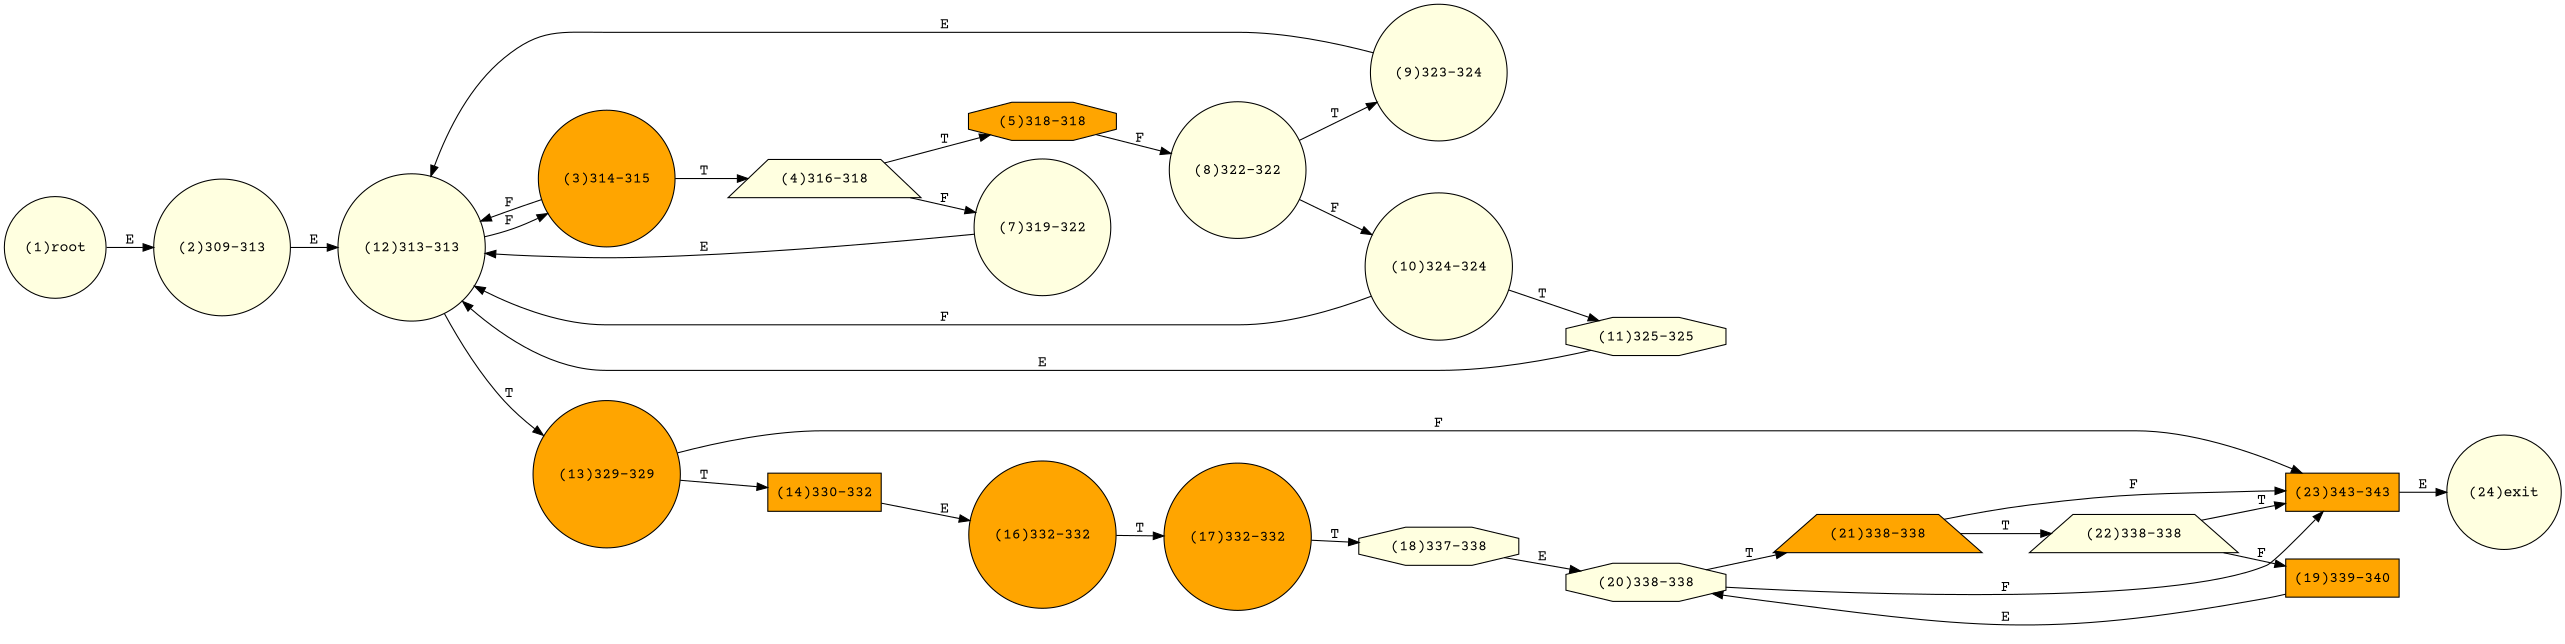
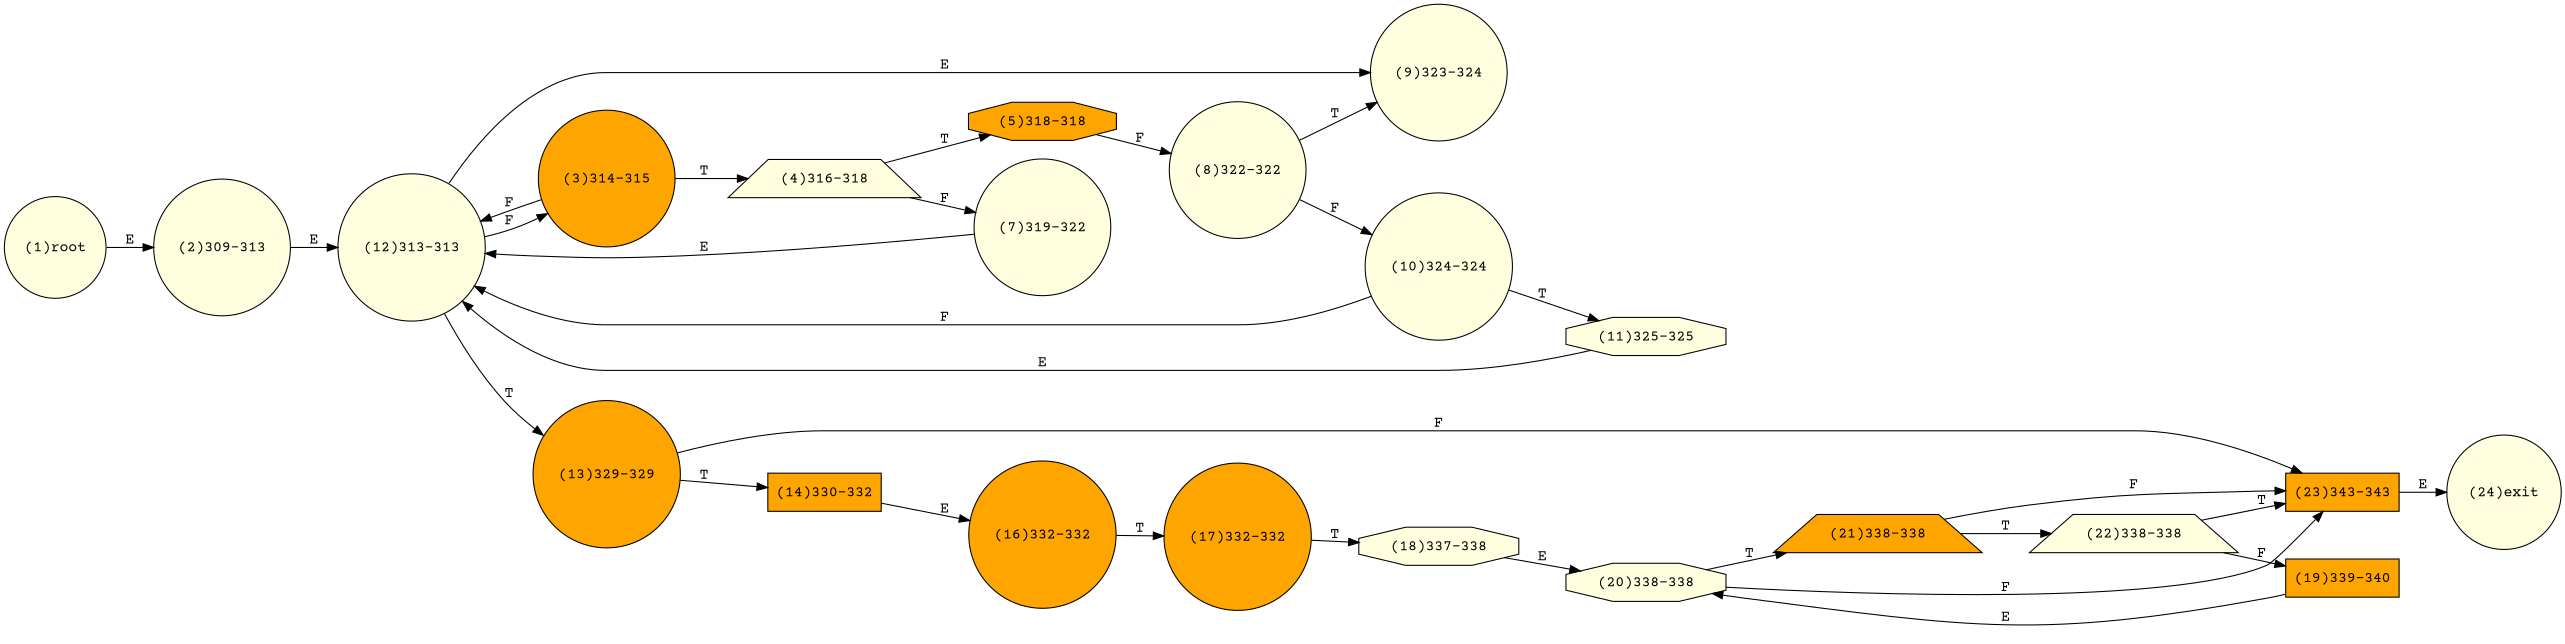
edge "(9)323-324" -> "(12)313-313": reversed
